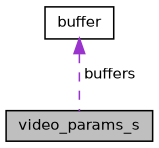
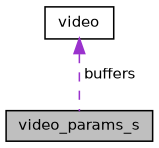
node "buffer": label "buffer" -> "video"
